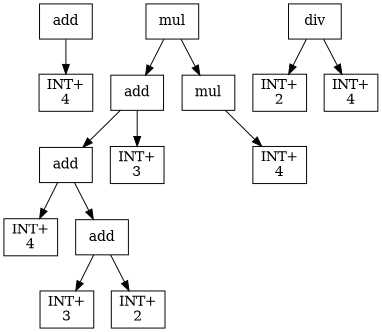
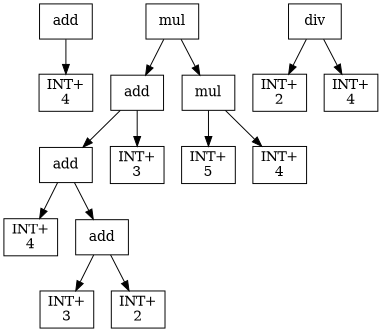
node "INT+ 5": added
